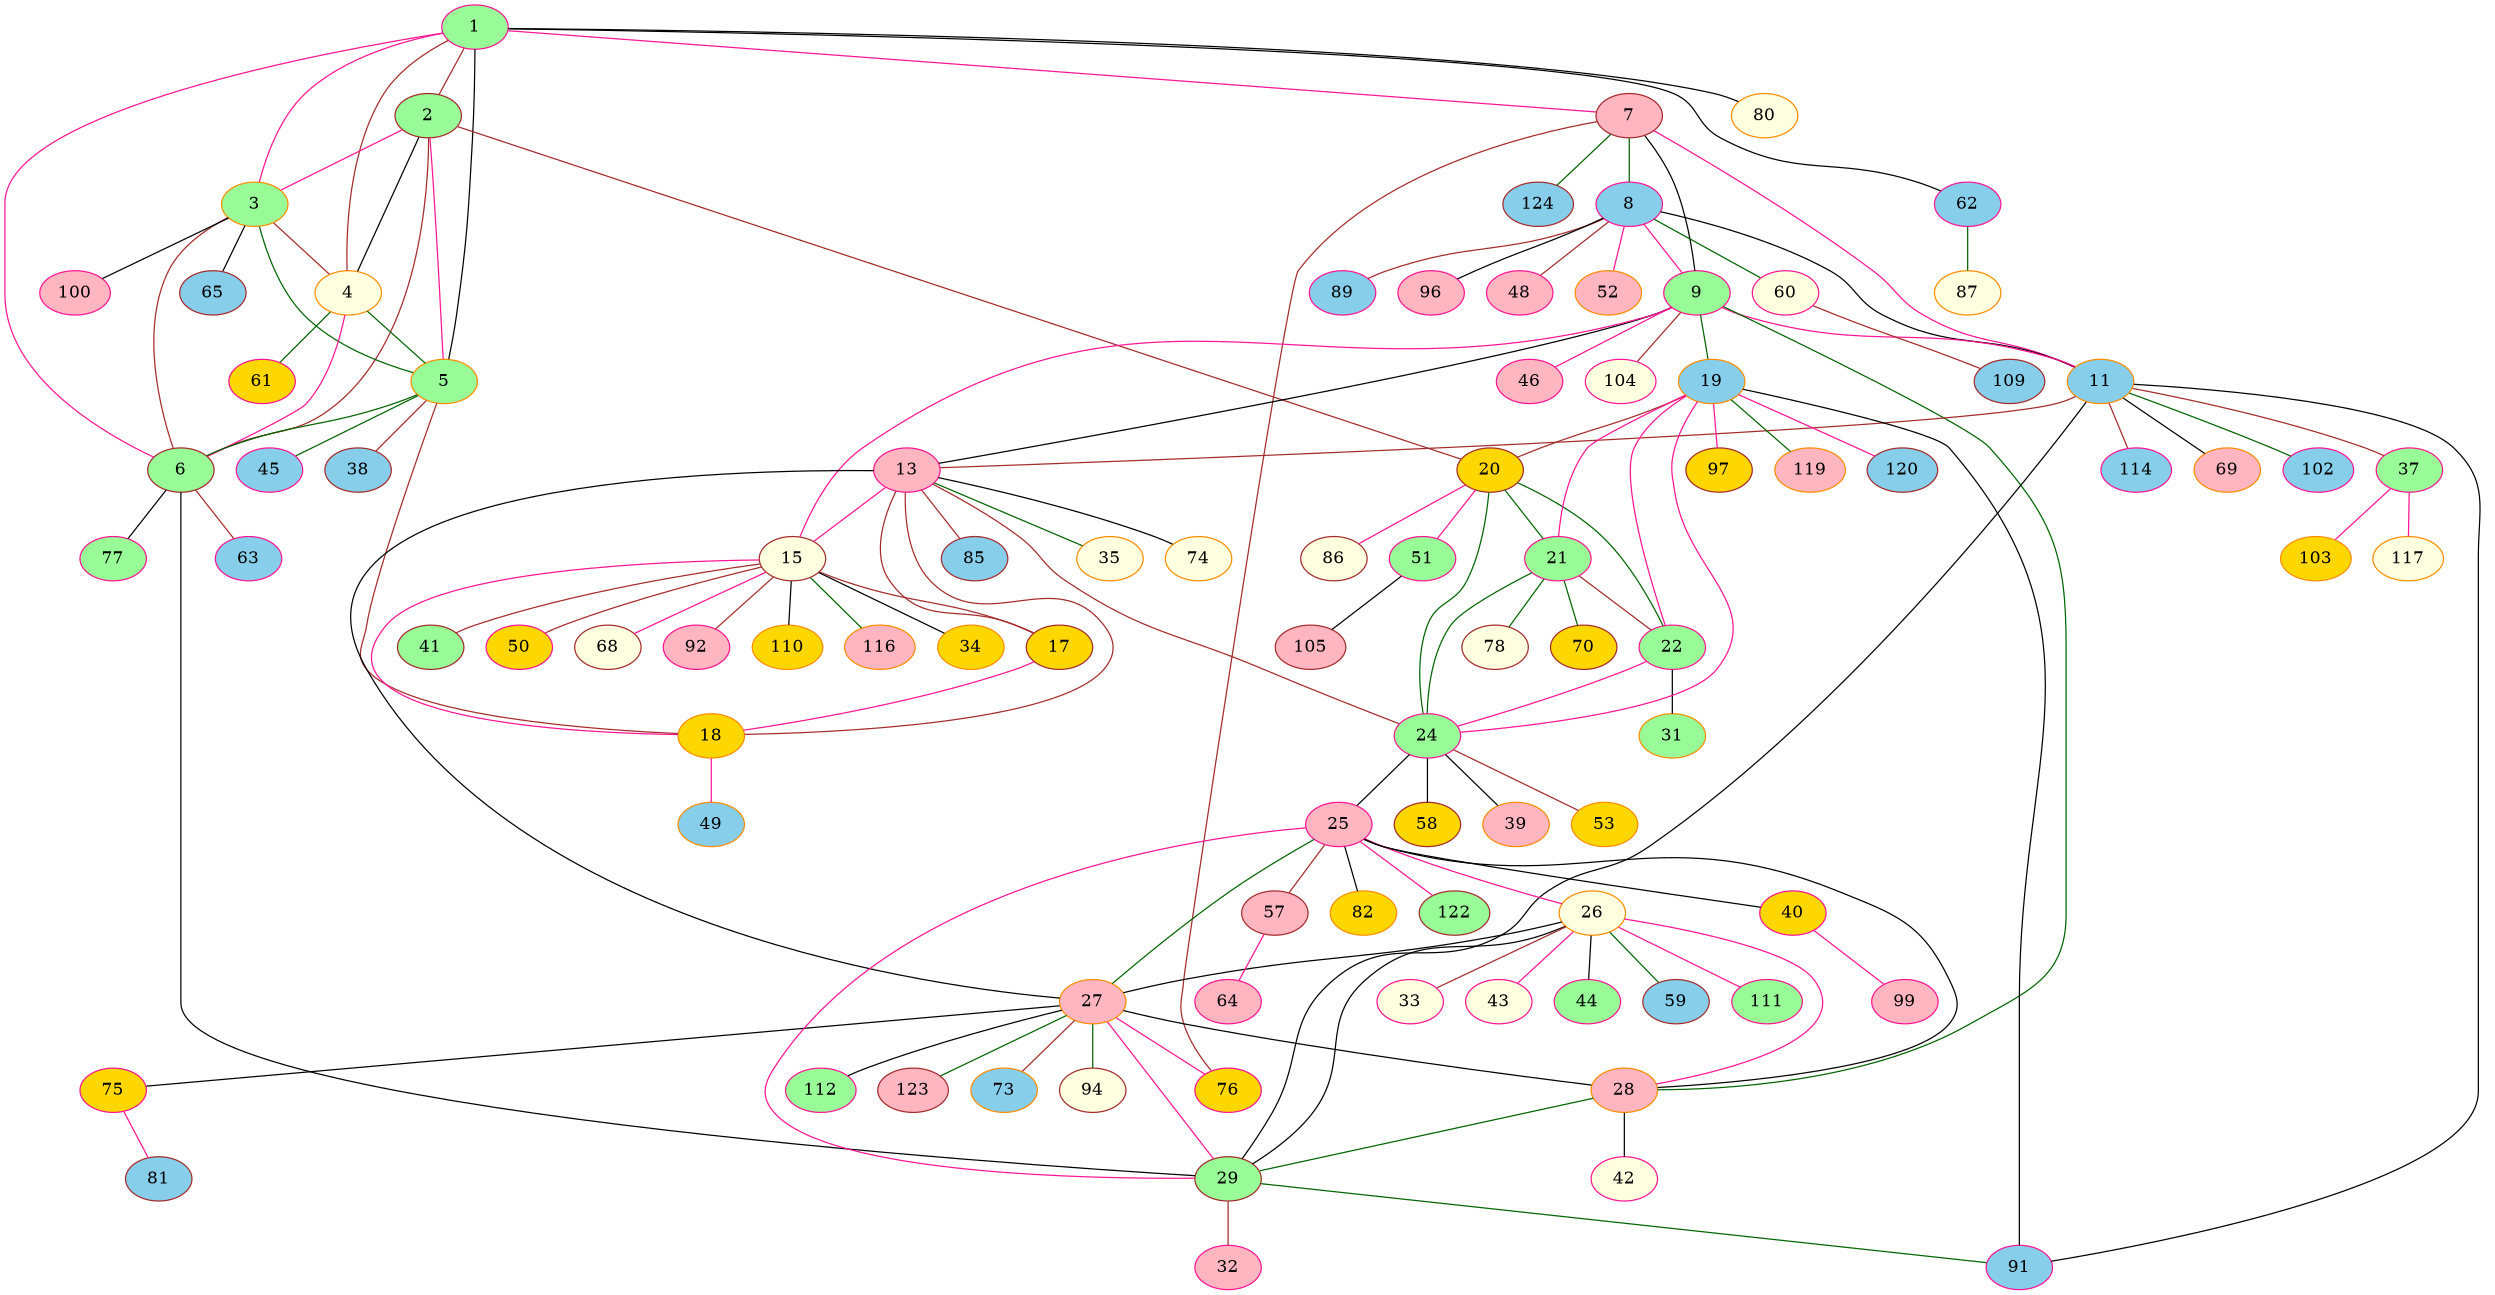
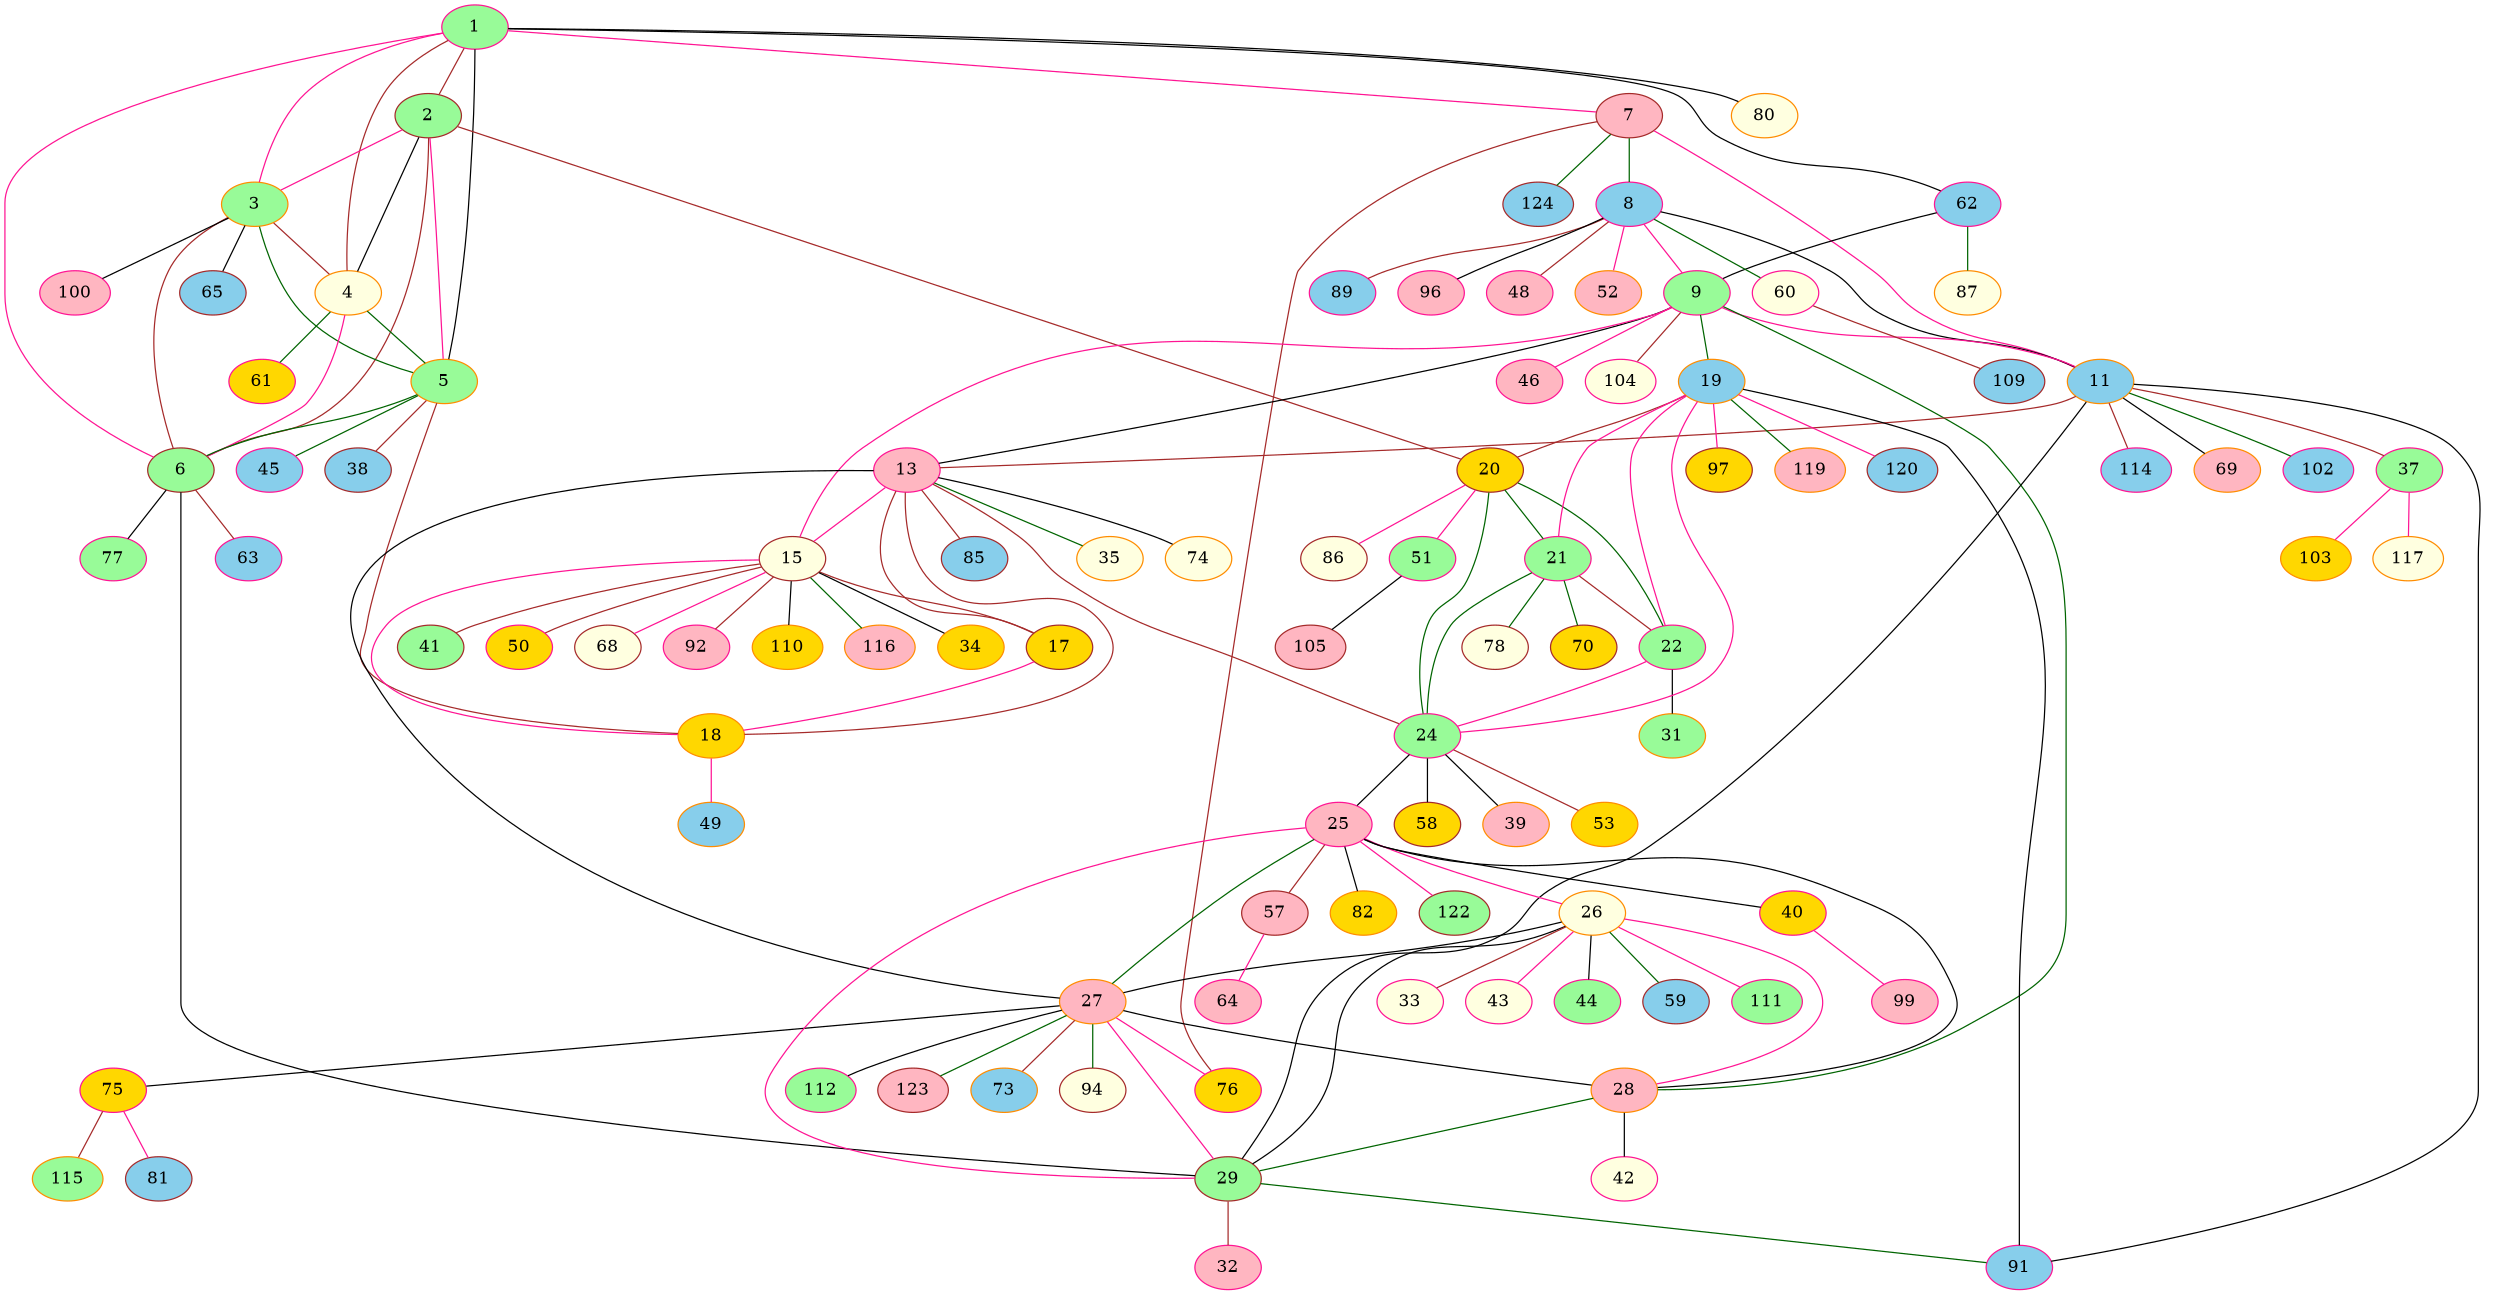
edge "7" -- "9": now "62" -- "9"
node "115": added
